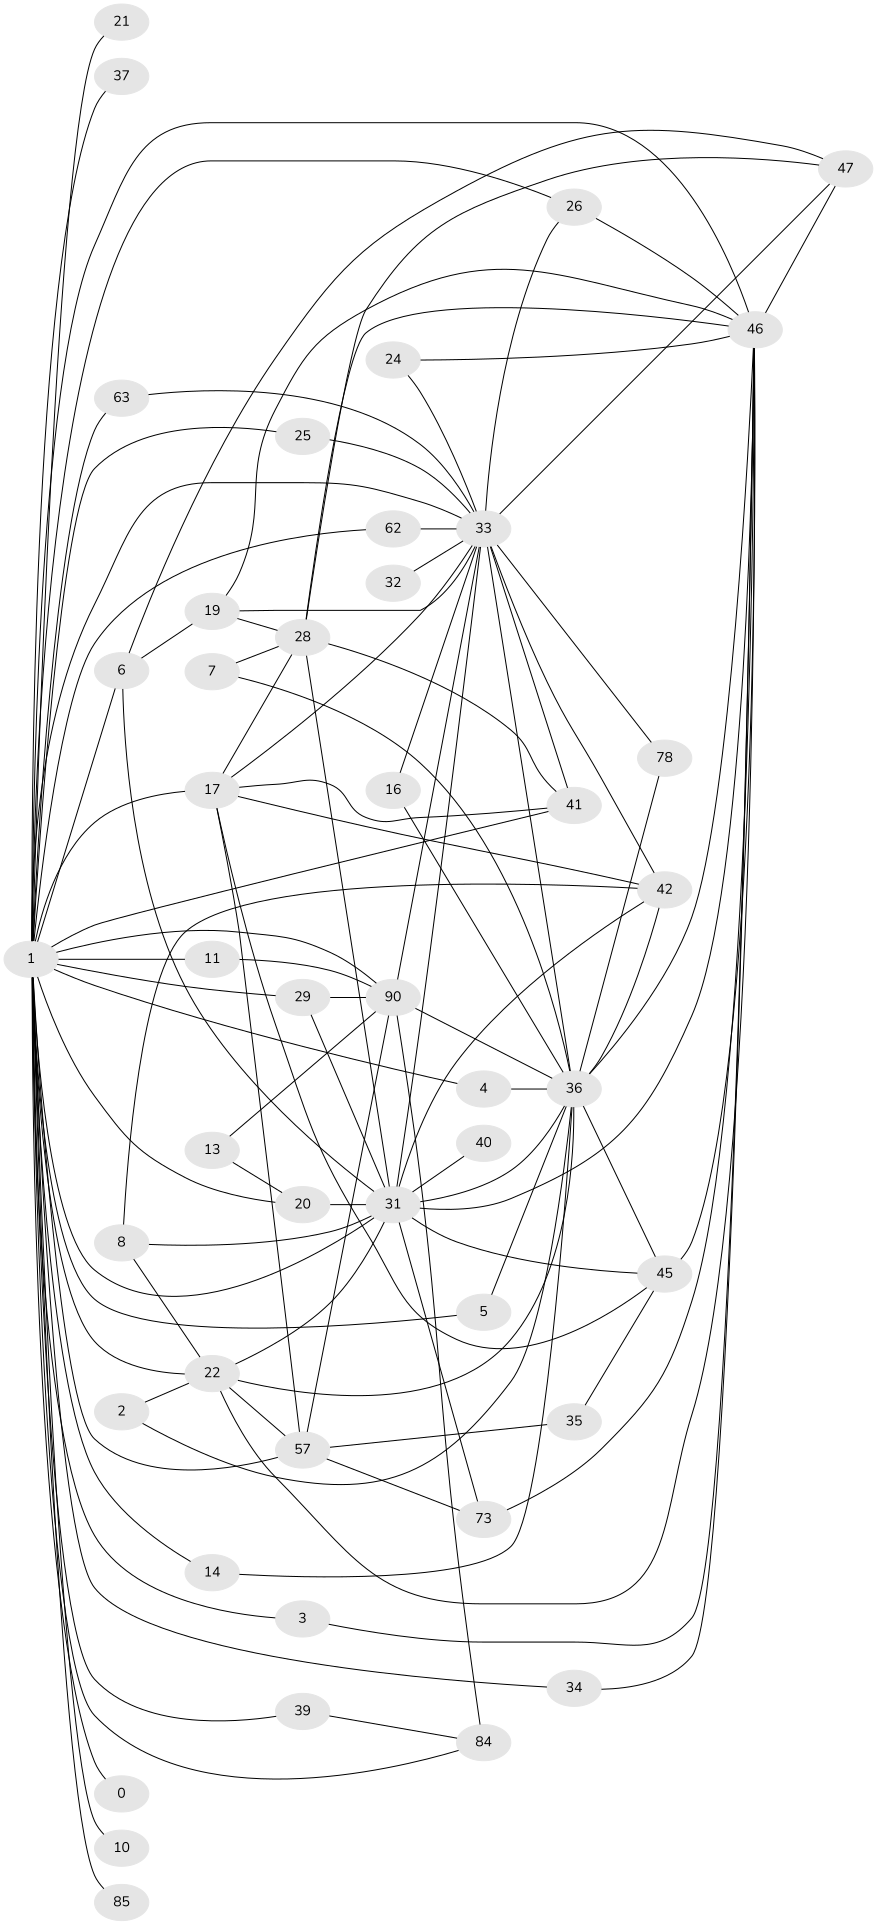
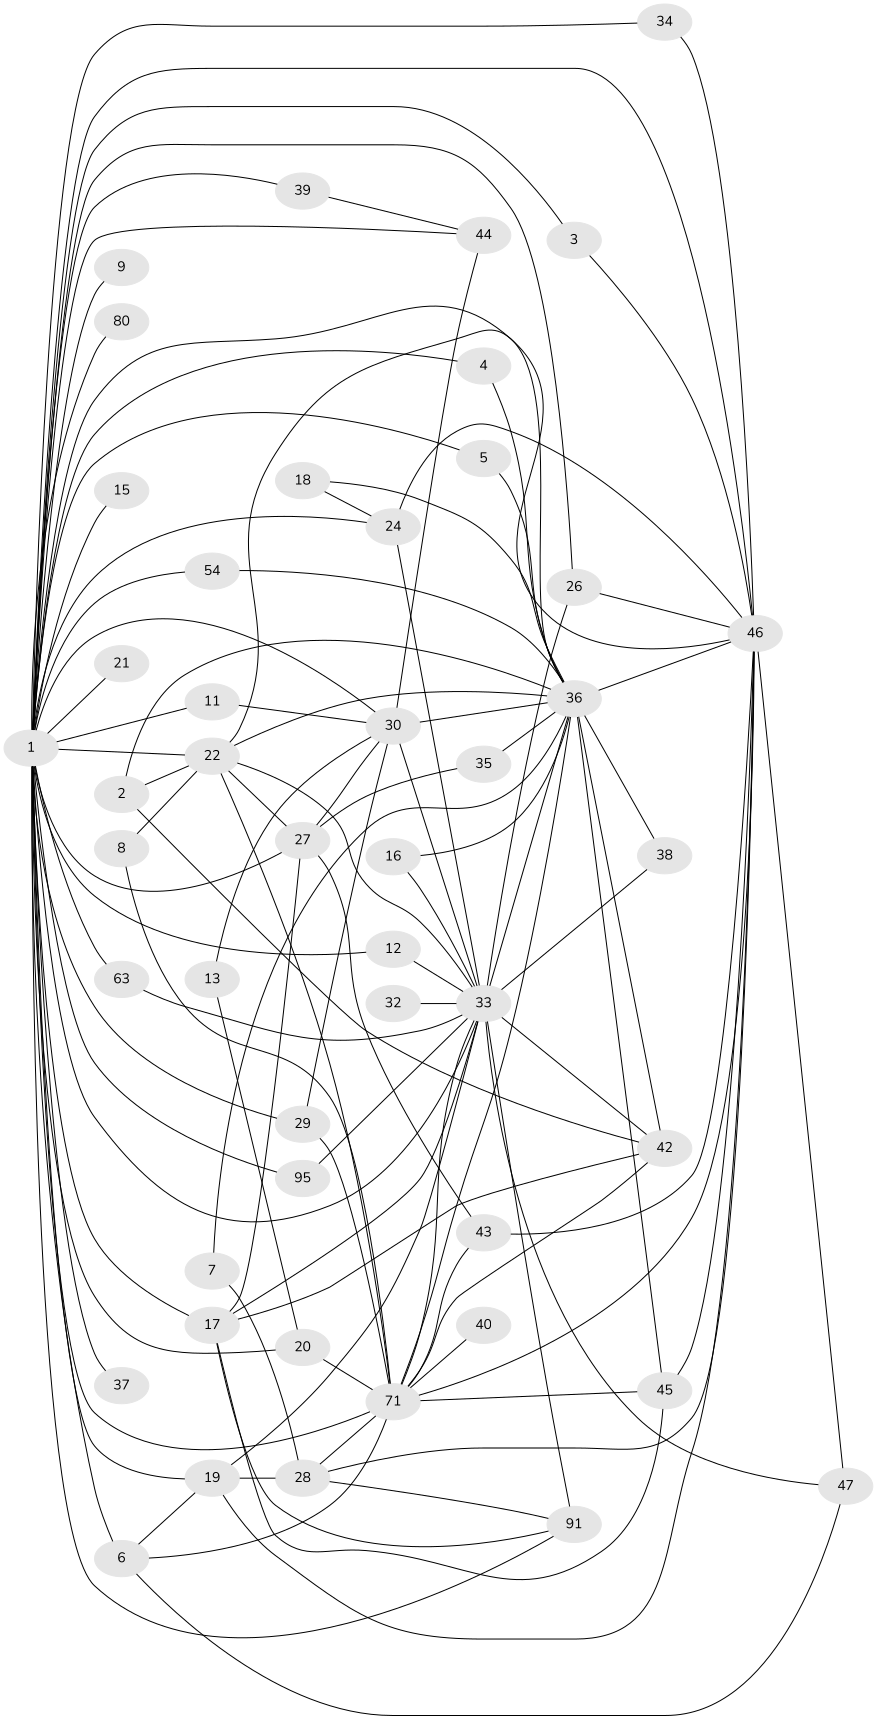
edge "47" -- "28": removed
edge "36" -- "1": added
node "25": label "25" -> "95"
node "18": added
node "62": label "62" -> "12"
edge "24" -- "1": added
edge "28" -- "17": removed
node "78": label "78" -> "38"
node "41": label "41" -> "91"
edge "22" -- "33": added
edge "42" -- "8": now "42" -- "2"
node "90": label "90" -> "30"
edge "1" -- "19": added
node "31": label "31" -> "71"
edge "45" -- "35": now "36" -- "35"
node "57": label "57" -> "27"
node "73": label "73" -> "43"
node "14": label "14" -> "54"
node "84": label "84" -> "44"
node "0": label "0" -> "9"
node "10": label "10" -> "80"
node "85": label "85" -> "15"
